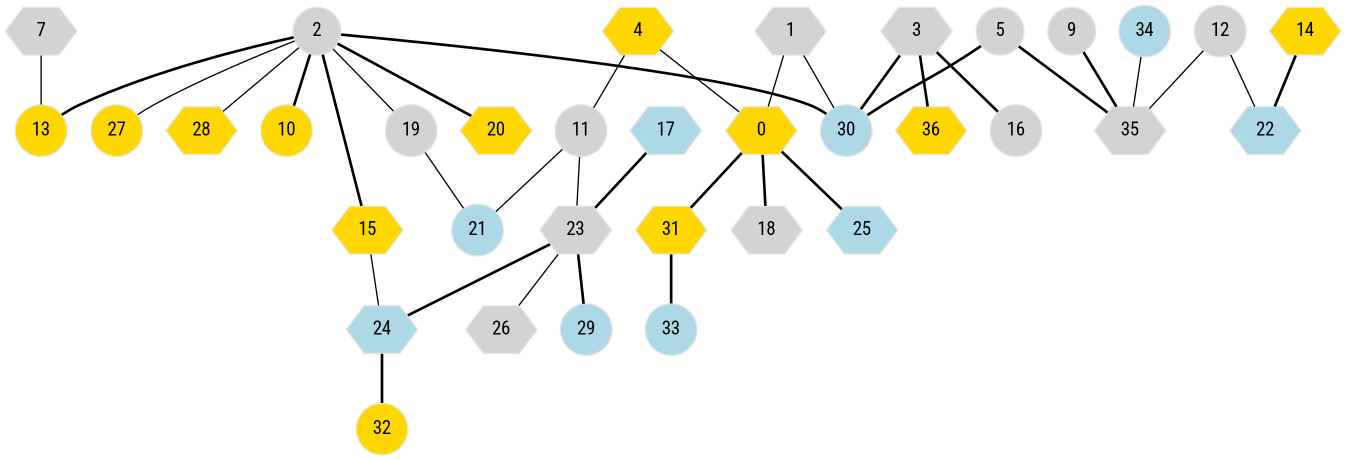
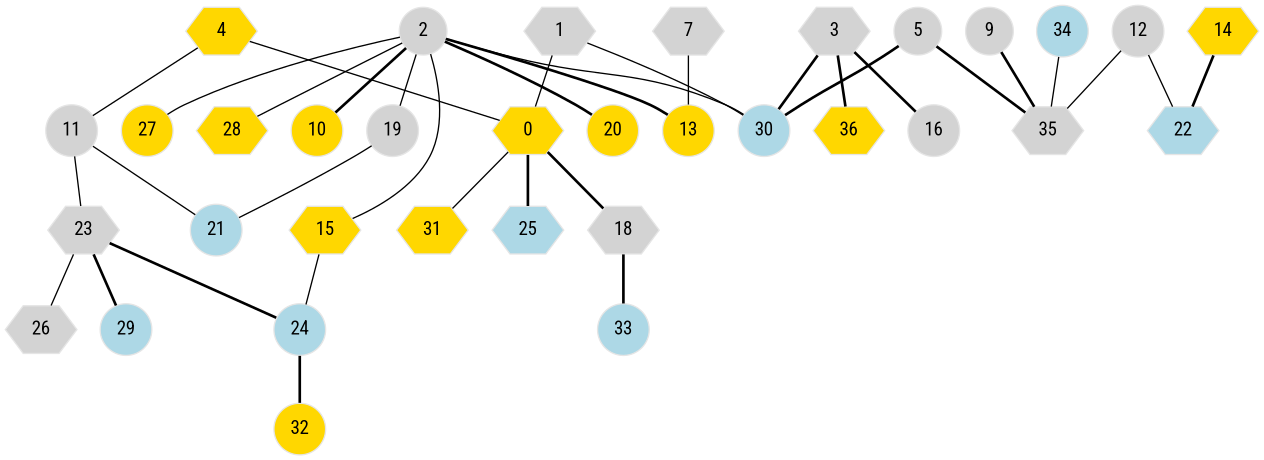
edge "2" -- "30": style bold -> solid
edge "2" -- "15": style bold -> solid
node "20": shape hexagon -> circle
node "17": removed
edge "0" -- "31": style bold -> solid
edge "31" -- "33": now "18" -- "33"
node "24": shape hexagon -> circle
